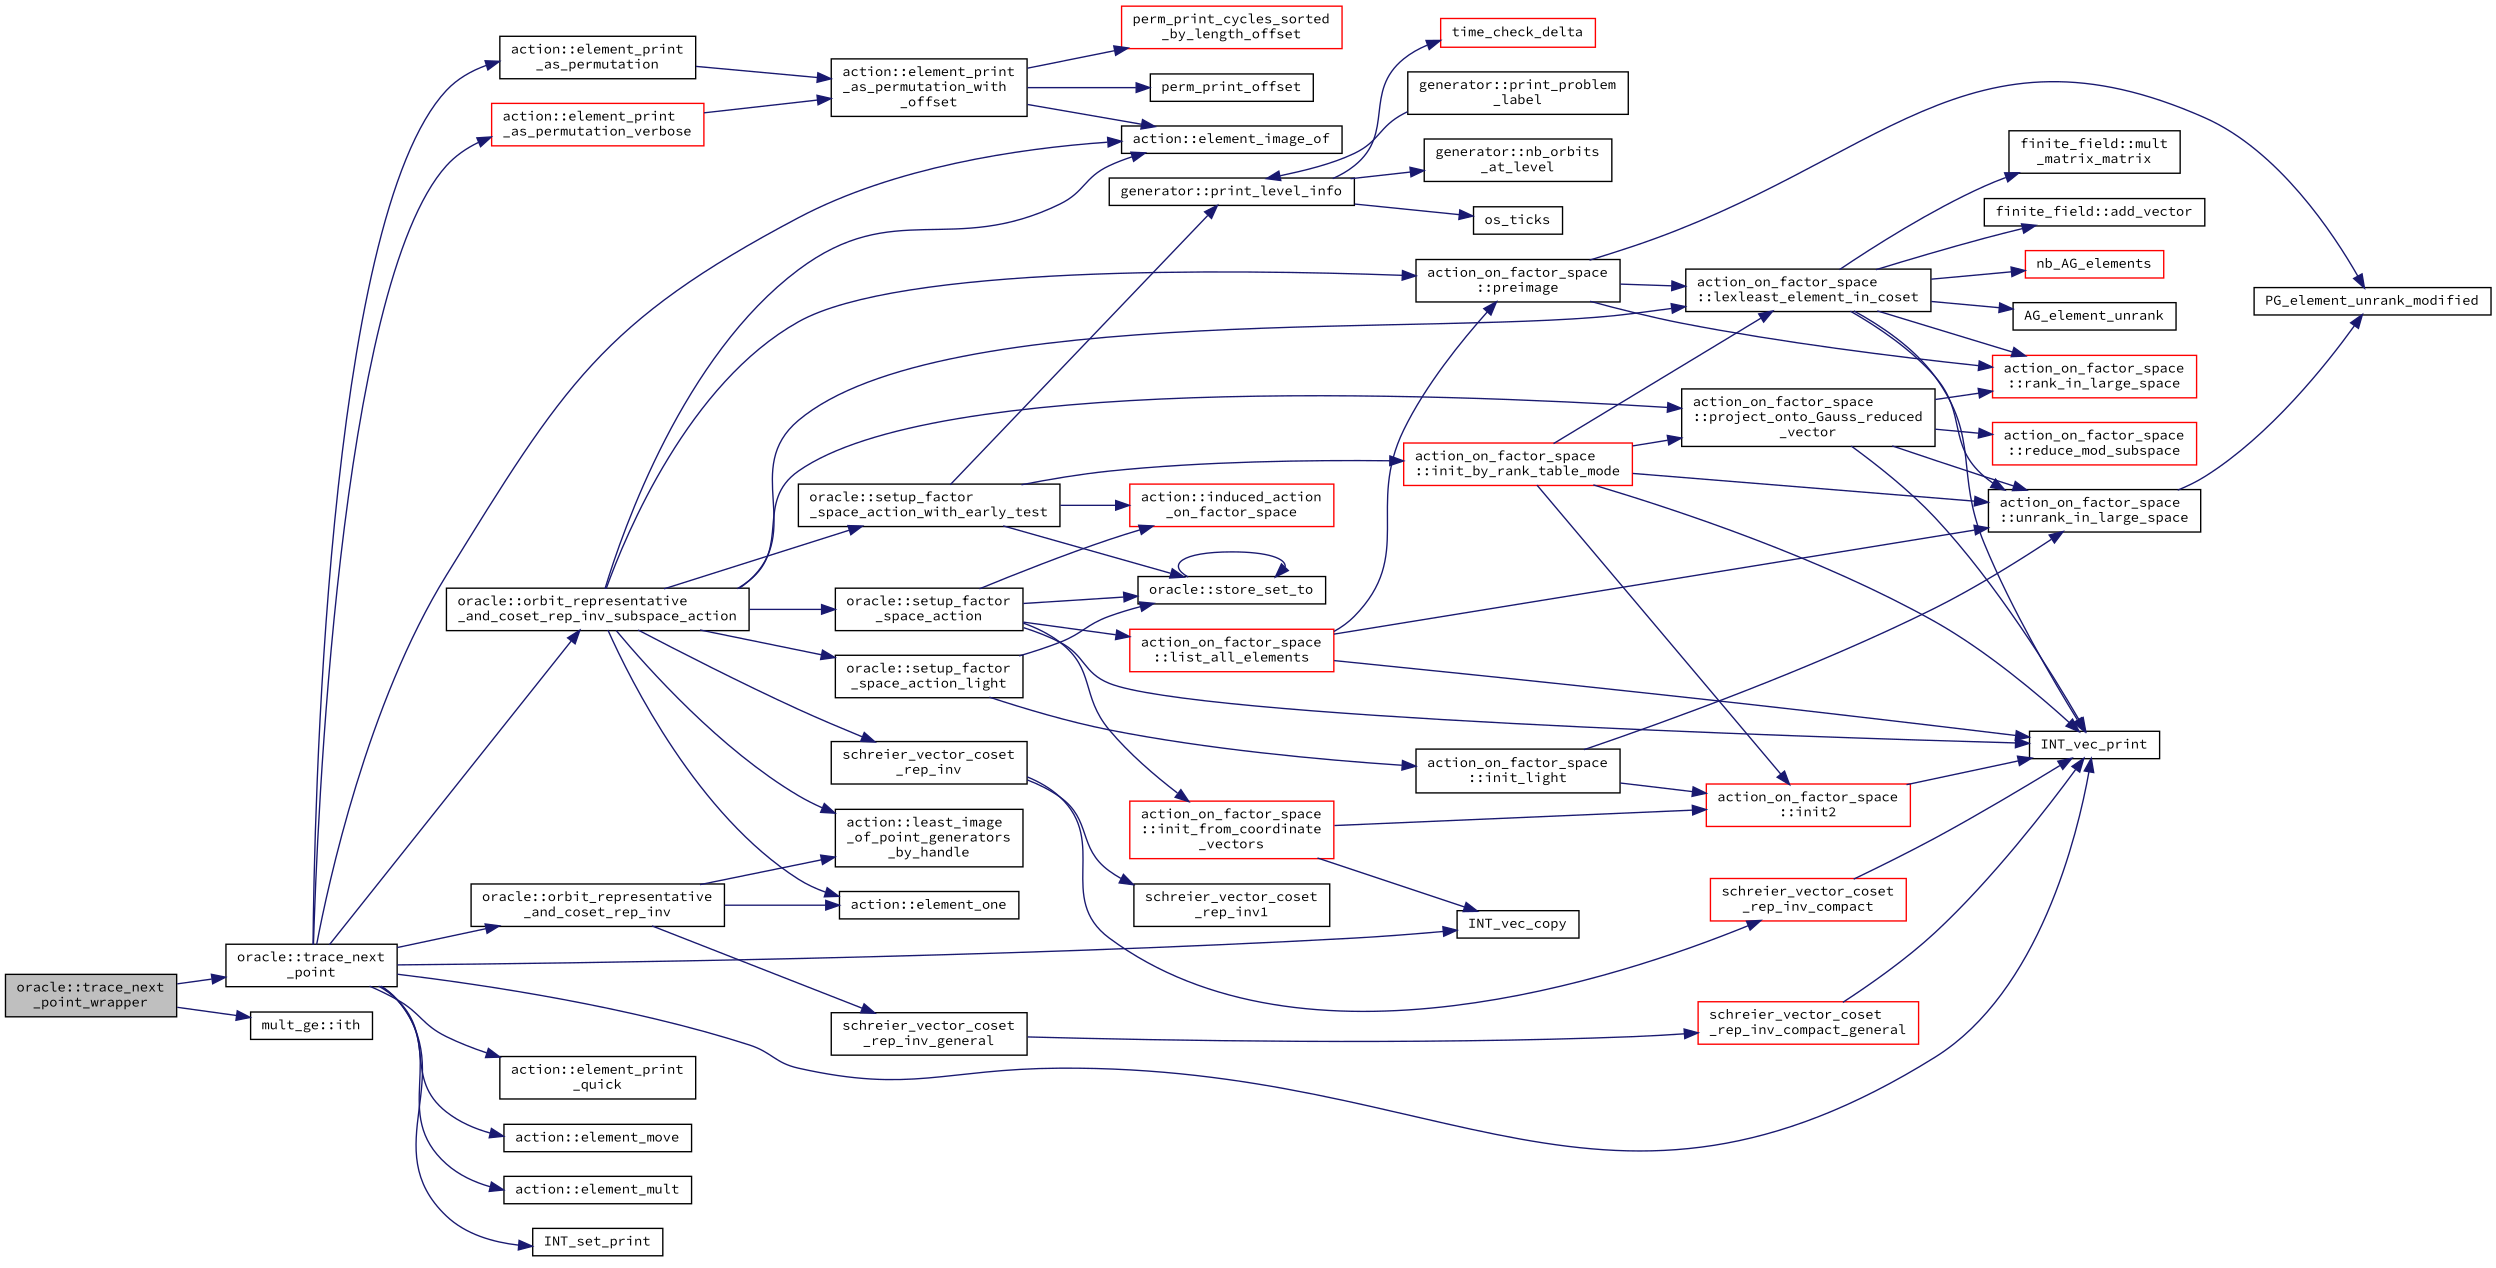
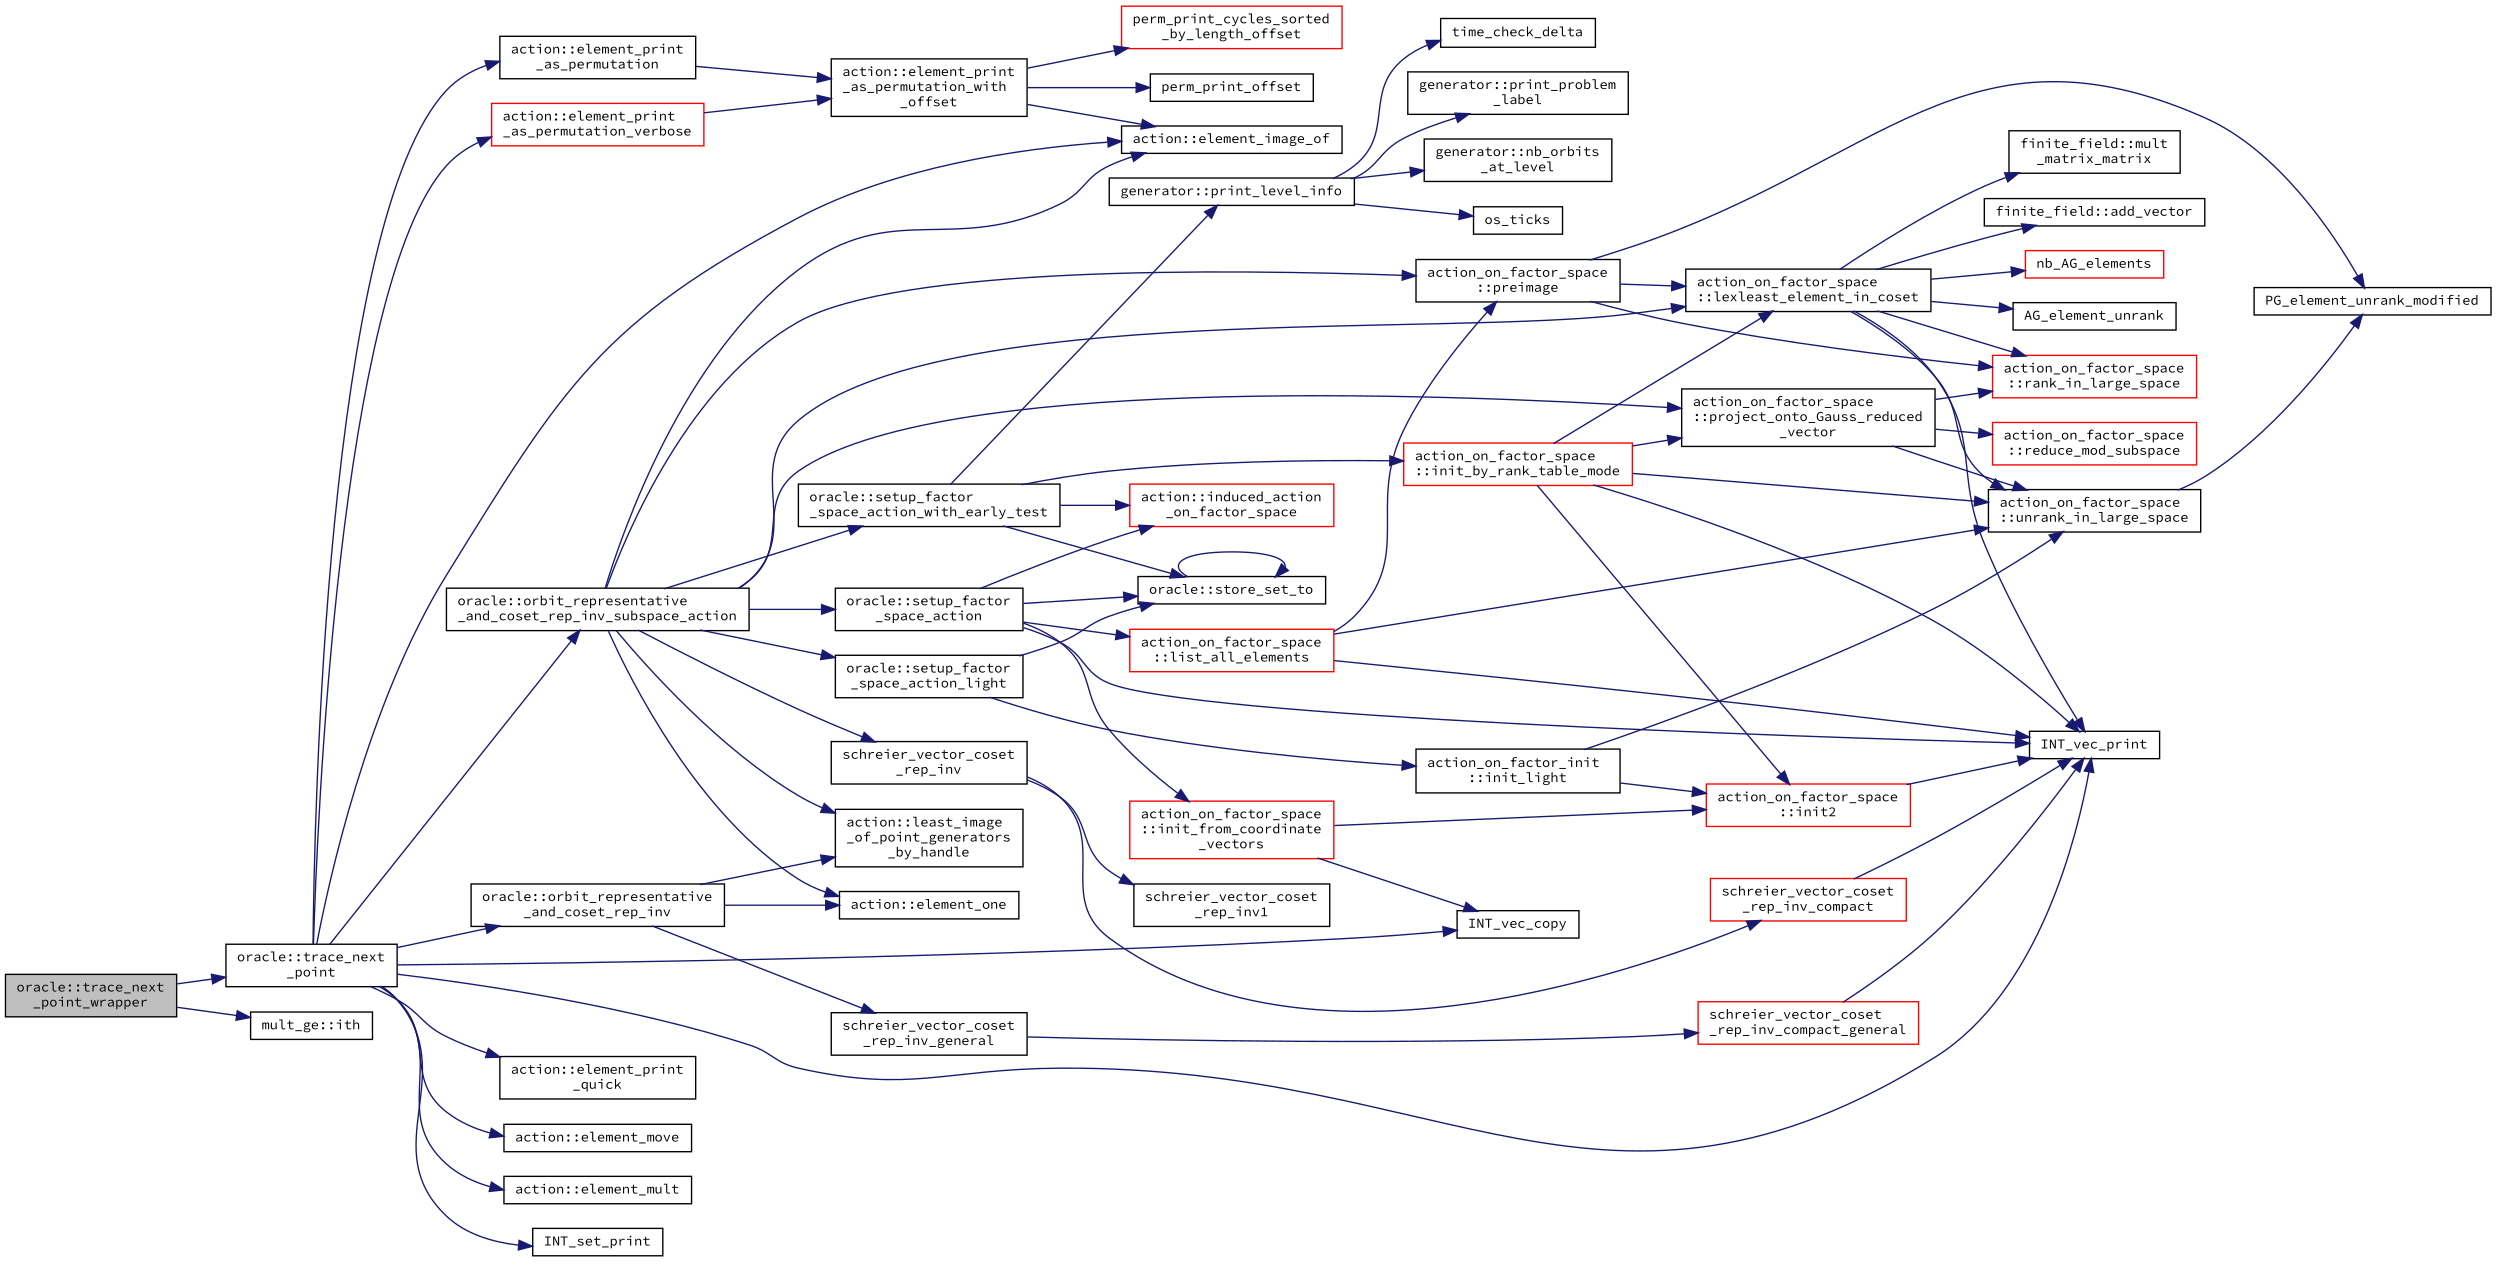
node "time_check_delta": color red -> black
edge "generator::print_problem _label" -> "generator::print_level_info": reversed
edge "action_on_factor_space ::project_onto_Gauss_reduced _vector" -> "INT_vec_print": removed
node "action_on_factor_space ::init_light": label "action_on_factor_space ::init_light" -> "action_on_factor_init ::init_light"
